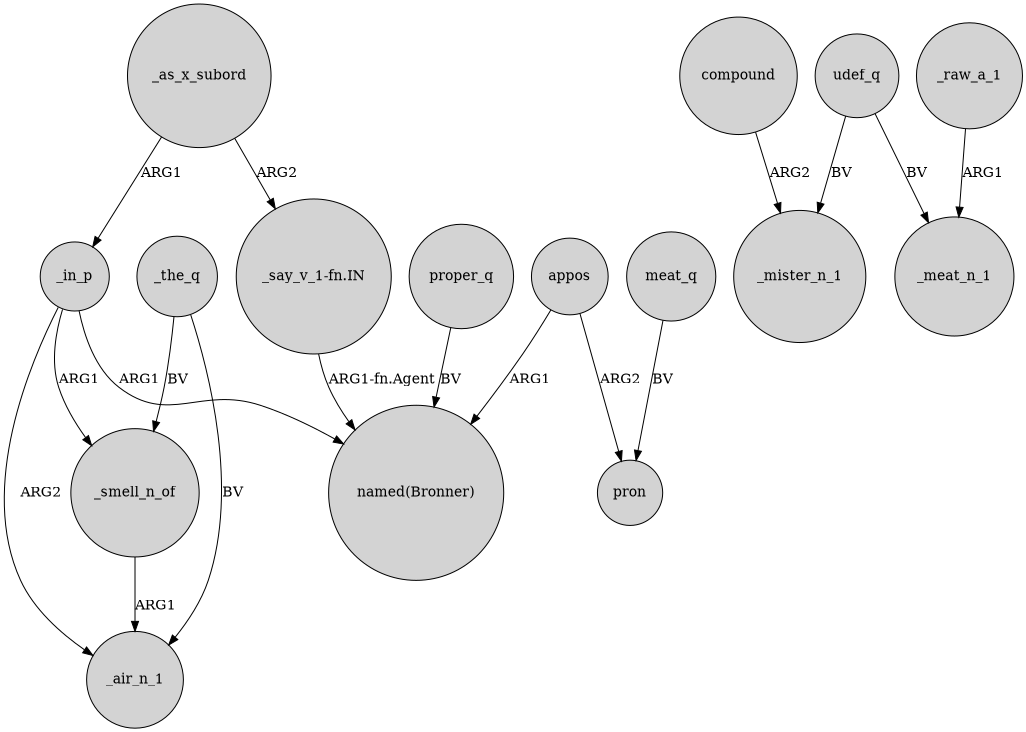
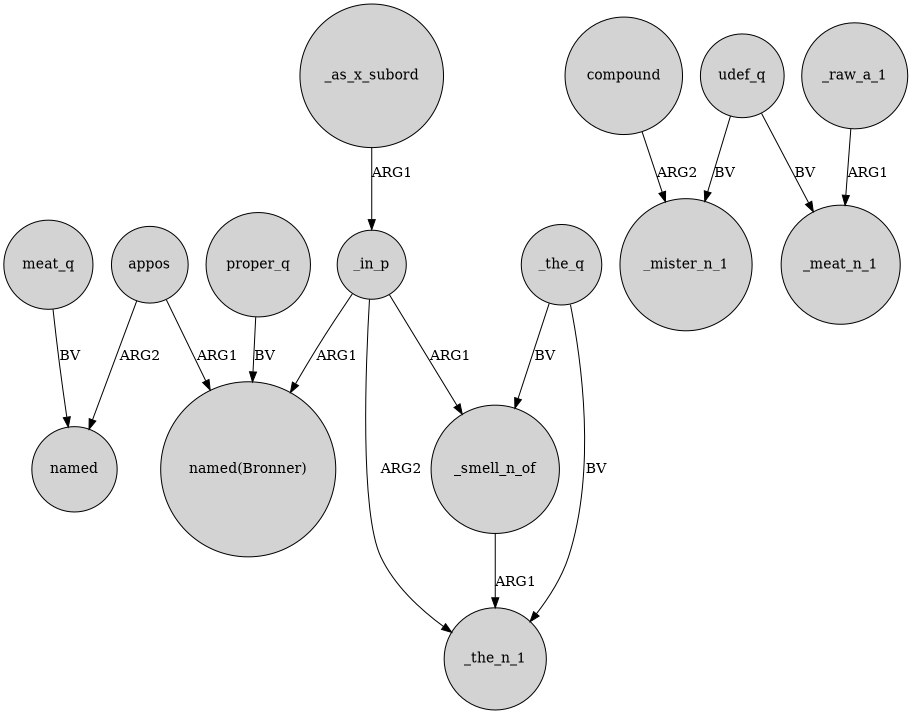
node "_say_v_1-fn.IN": removed
node "pron": label "pron" -> "named"
node "_air_n_1": label "_air_n_1" -> "_the_n_1"
